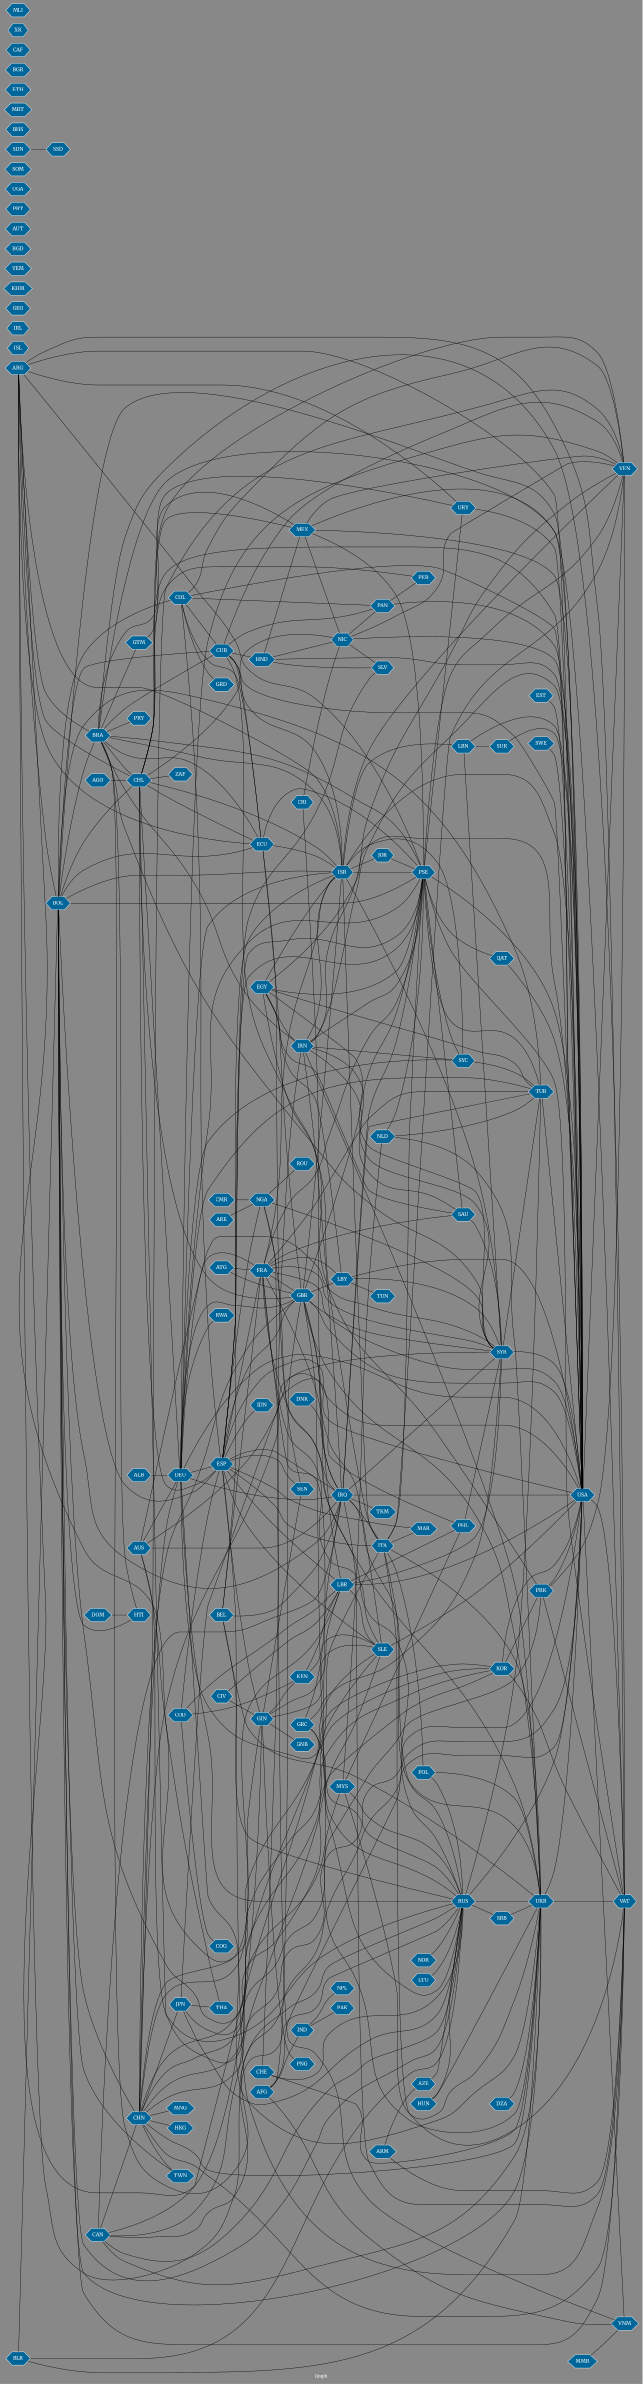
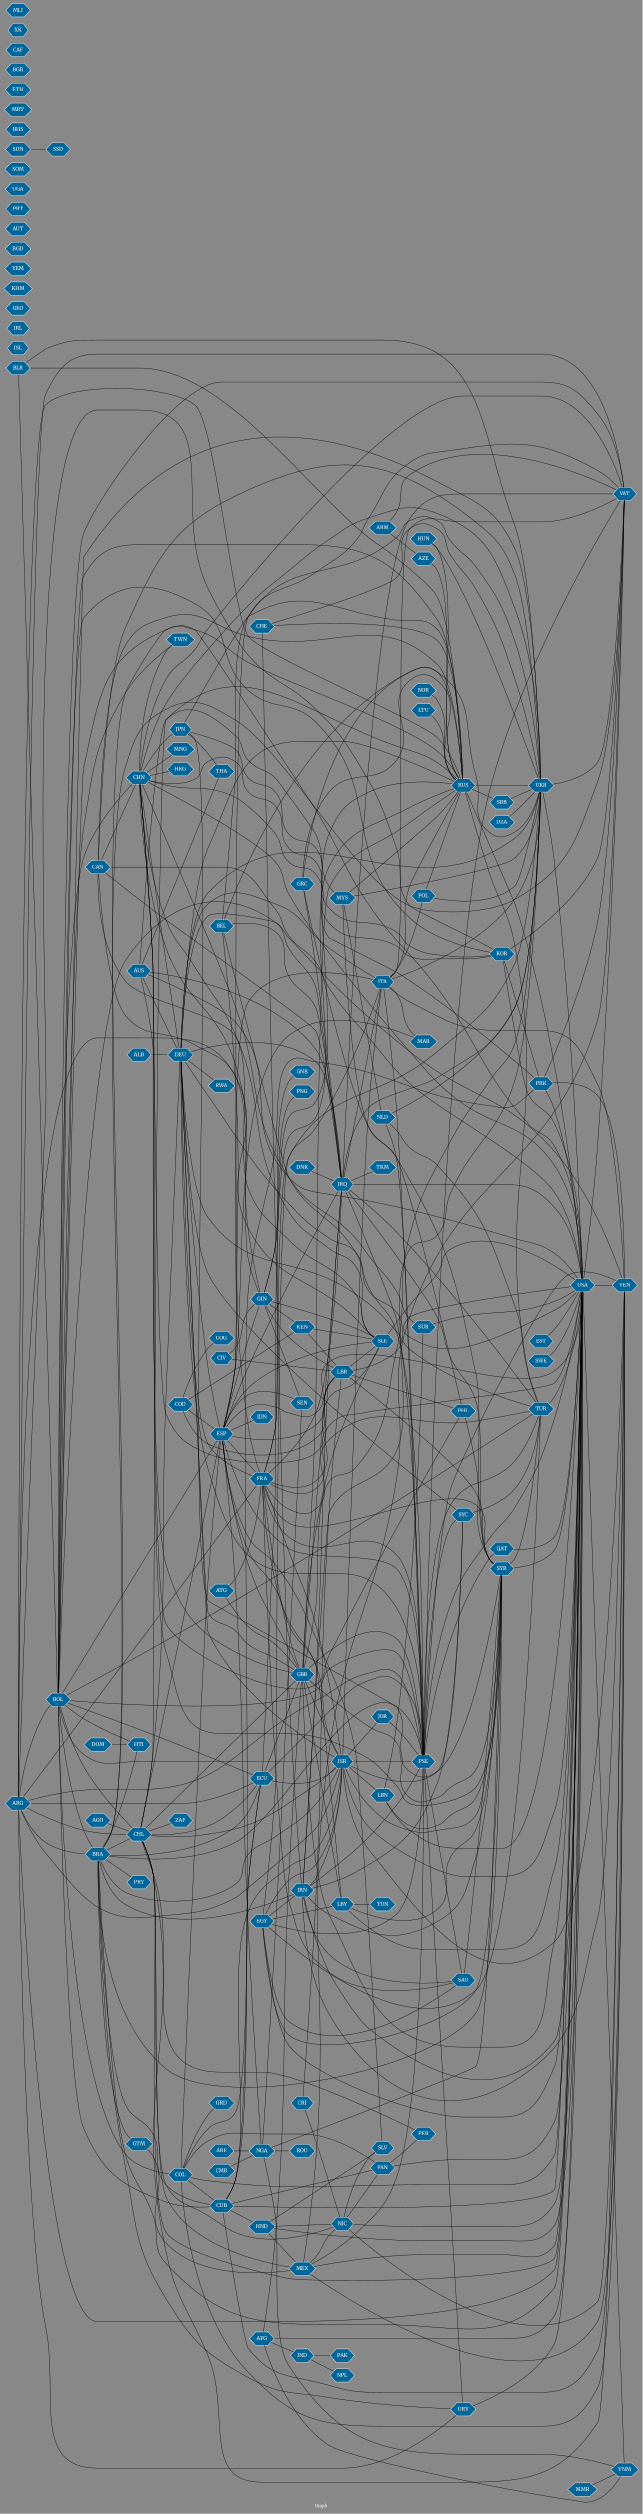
edge "VEN" -- "CHN": now "SUR" -- "CHN"
edge "FRA" -- "ARG": added
